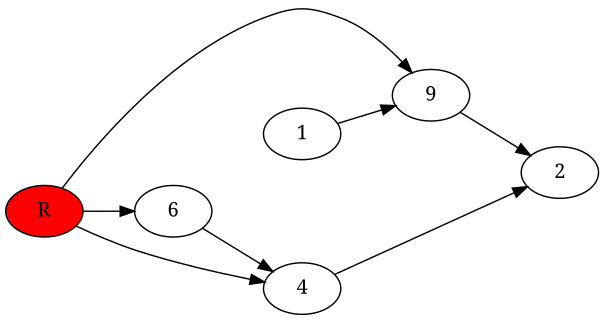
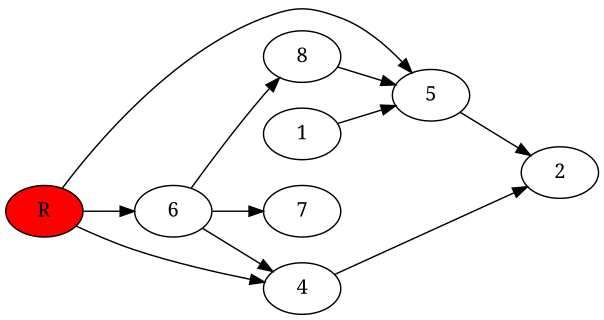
node "8": added
node "9": label "9" -> "5"
node "7": added
